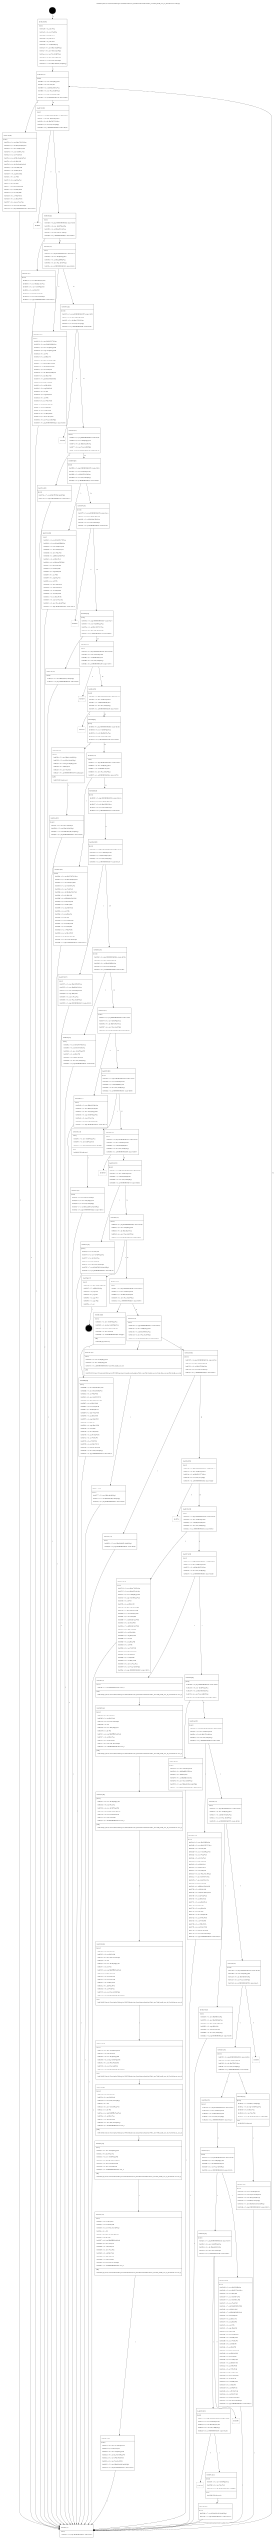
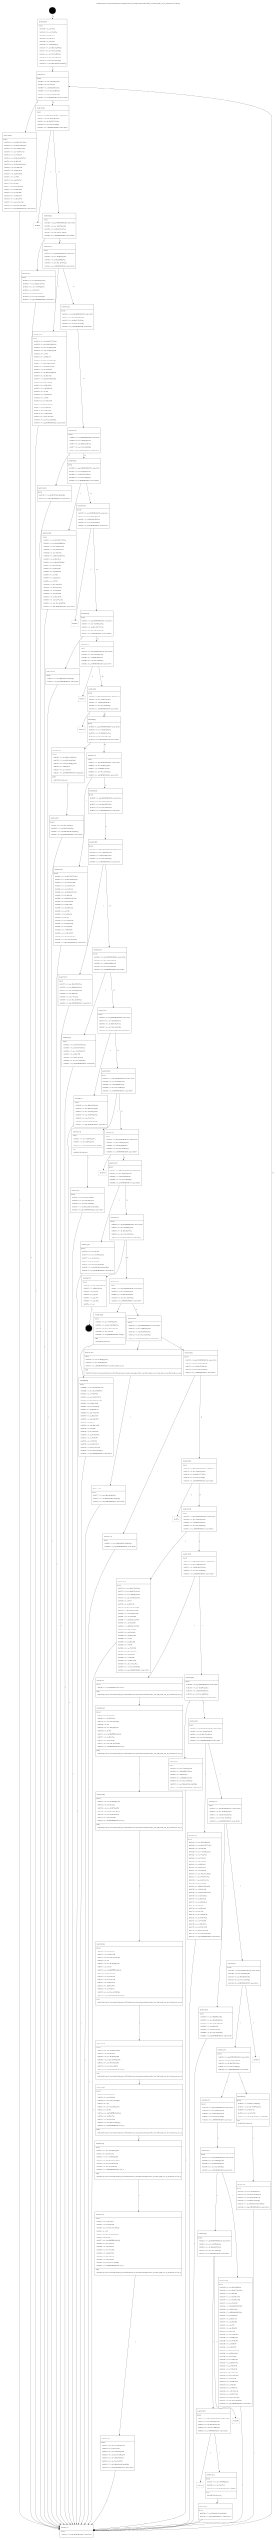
node "0x4029fa": removed
